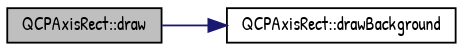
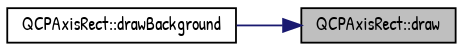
edge "QCPAxisRect::draw" -> "QCPAxisRect::drawBackground": reversed
